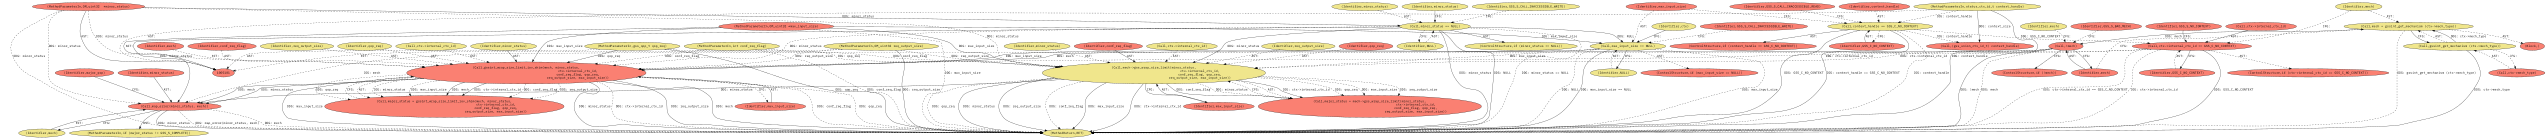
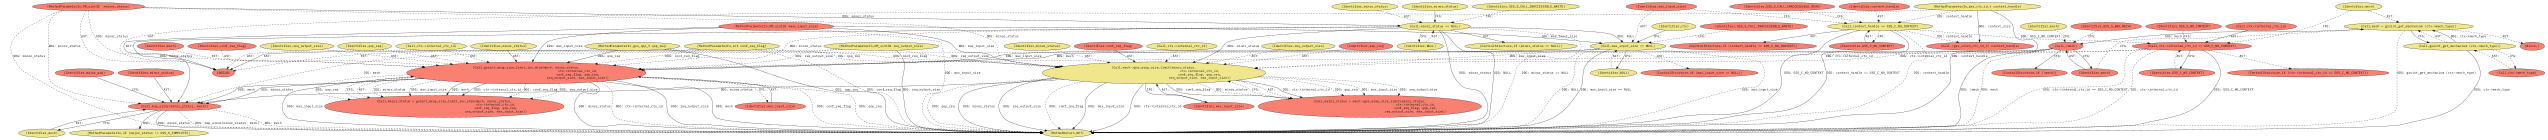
node "(MethodParameterIn,status_ctx_id_t context_handle)": label "(MethodParameterIn,status_ctx_id_t context_handle)" -> "(MethodParameterIn,gss_ctx_id_t context_handle)"
edge "(MethodParameterIn,int conf_req_flag)" -> "1005101": added, label "AST:"
edge "(MethodParameterIn,OM_uint32  *minor_status)" -> "1005101": style solid -> dashed
